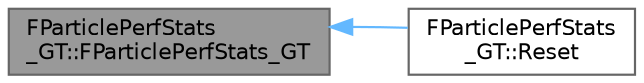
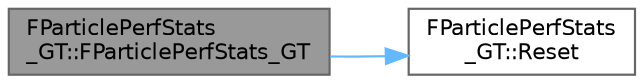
edge "FParticlePerfStats _GT::Reset" -> "FParticlePerfStats _GT::FParticlePerfStats_GT": reversed
